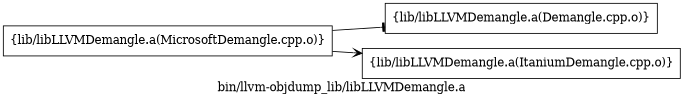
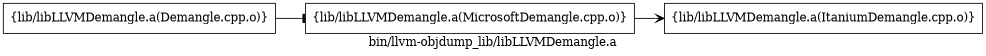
edge "{lib/libLLVMDemangle.a(MicrosoftDemangle.cpp.o)}" -> "{lib/libLLVMDemangle.a(Demangle.cpp.o)}": reversed
